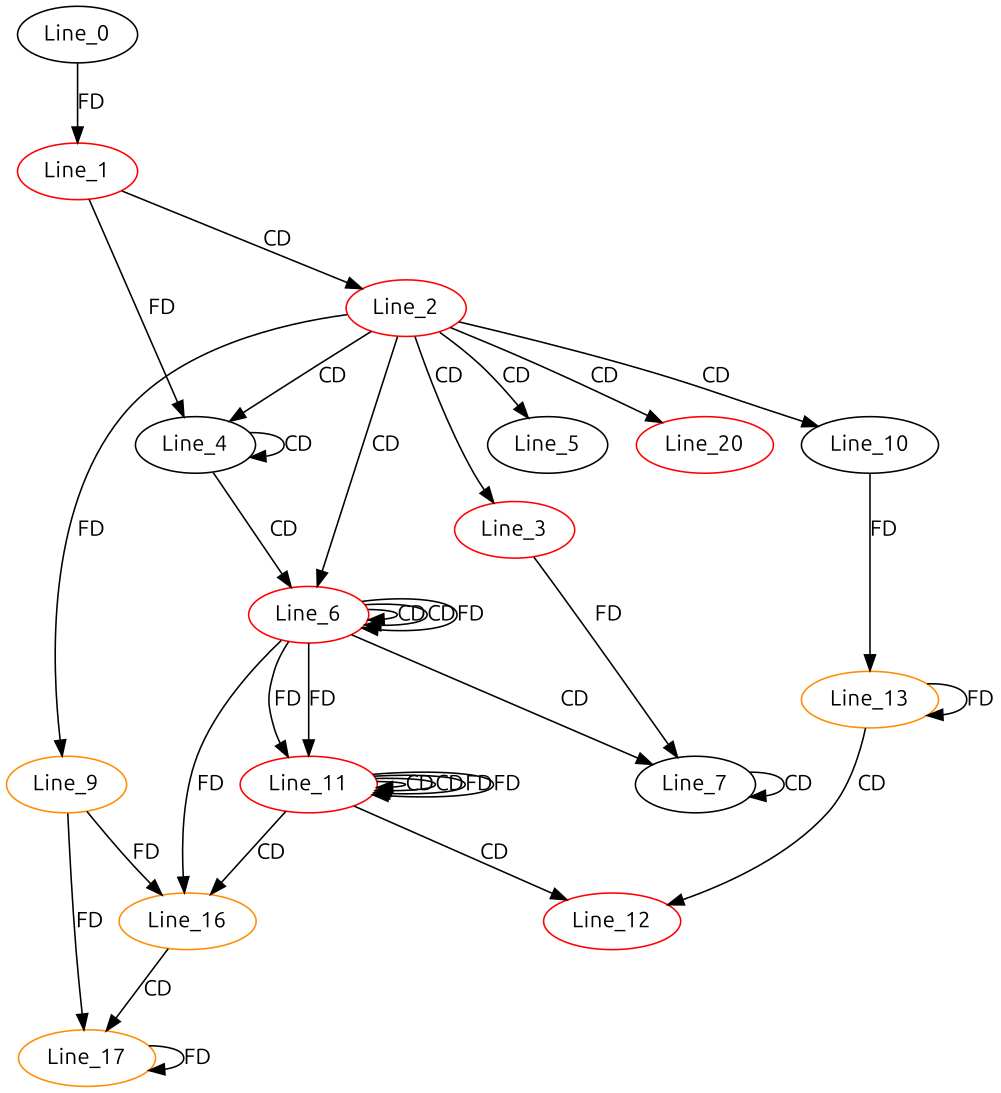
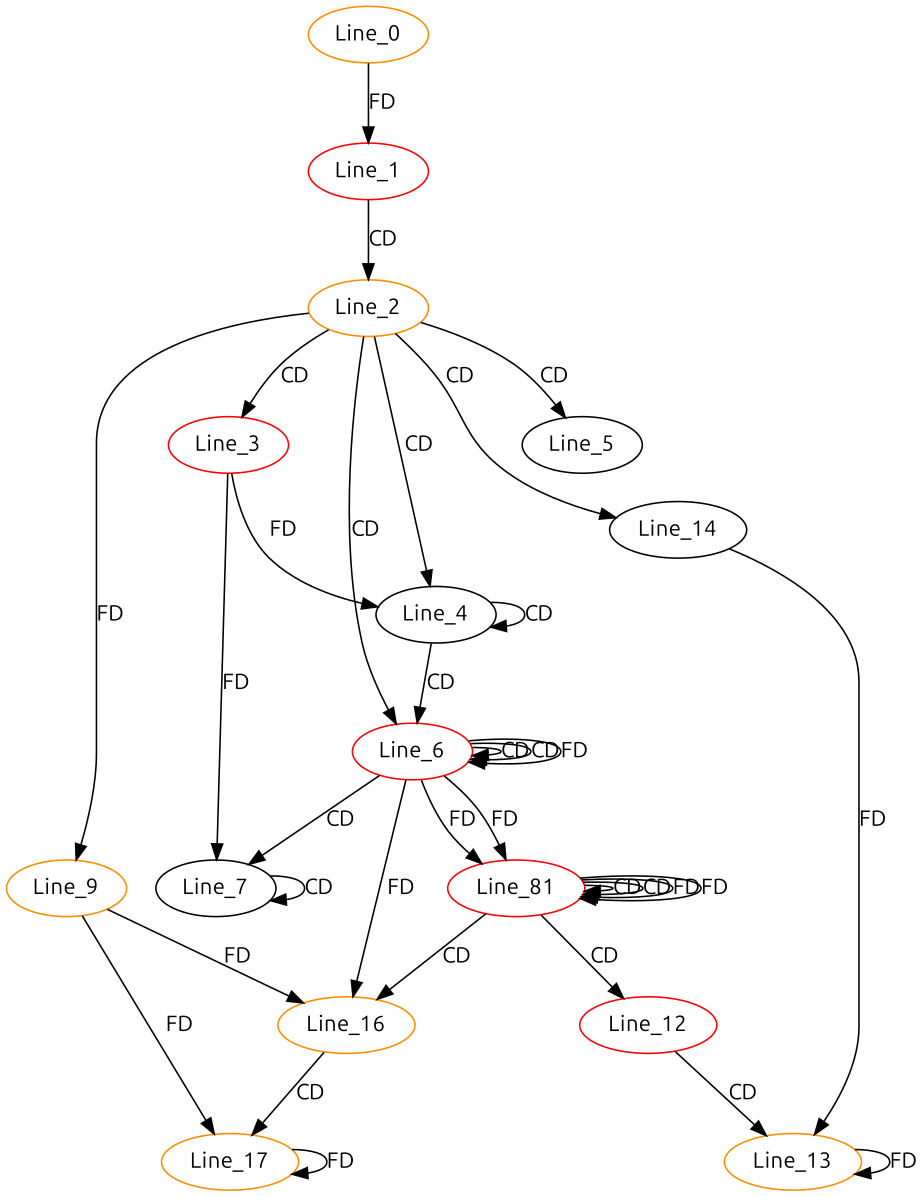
node "Line_0": color black -> darkorange
edge "Line_1" -> "Line_4": now "Line_3" -> "Line_4"
node "Line_2": color red -> darkorange
node "Line_20": removed
node "Line_10": label "Line_10" -> "Line_14"
node "Line_11": label "Line_11" -> "Line_81"
edge "Line_13" -> "Line_12": reversed
